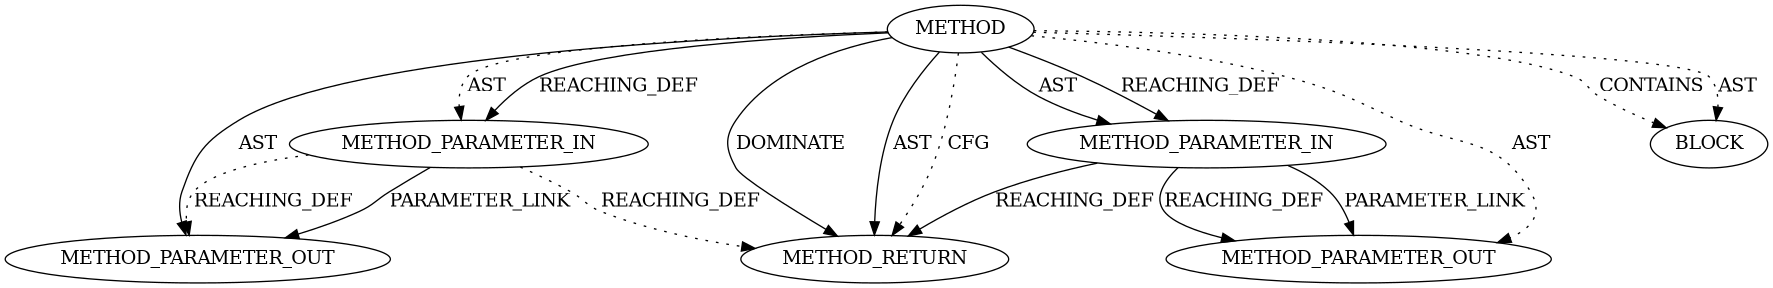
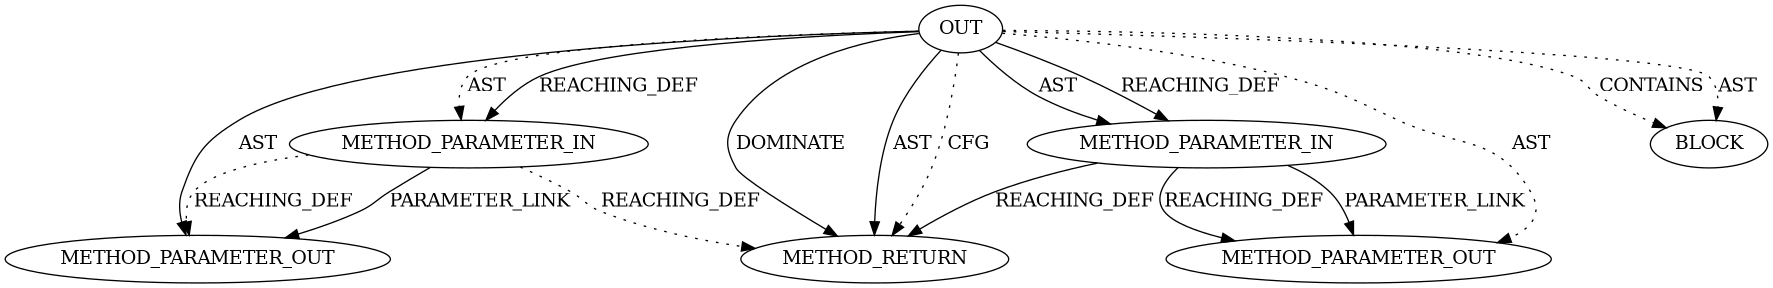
node "METHOD": label "METHOD" -> "OUT"
